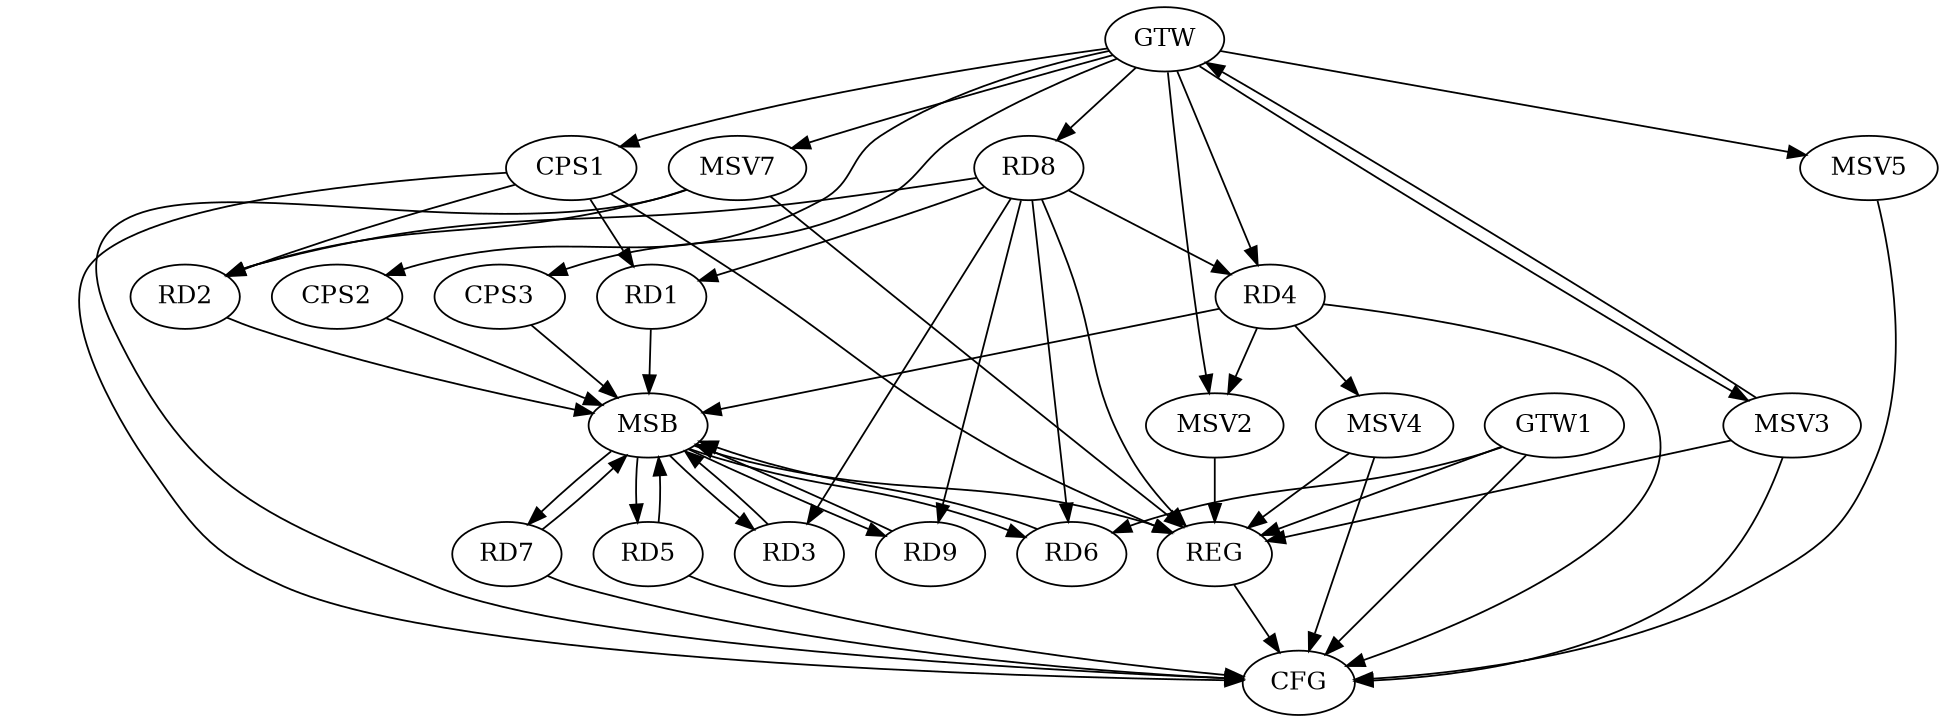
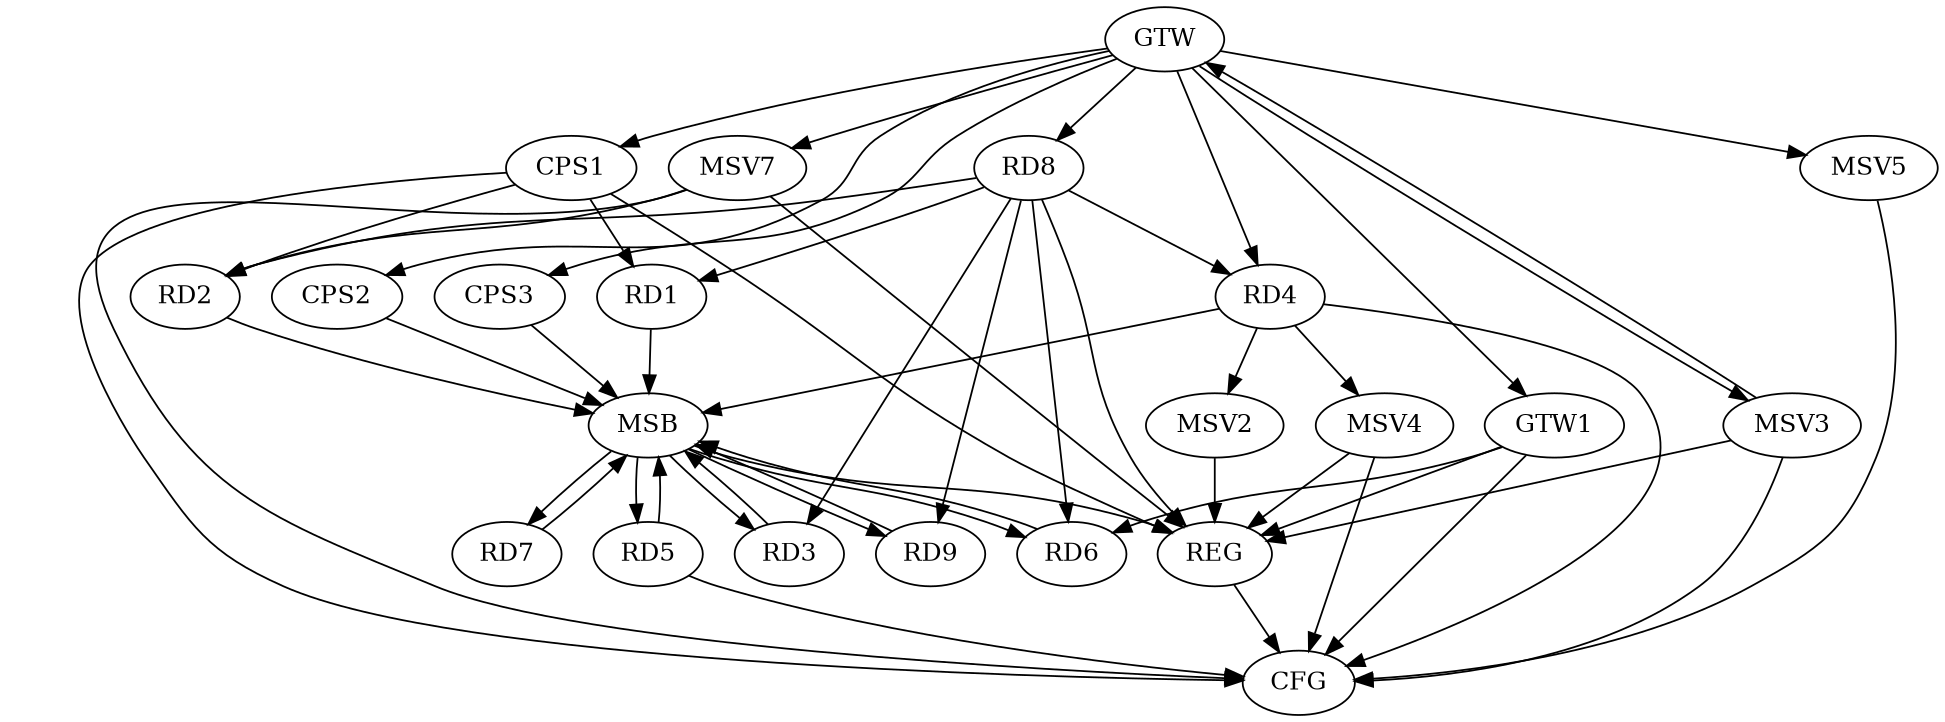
edge "GTW" -> "MSV2": now "GTW" -> "GTW1"
edge "RD7" -> "CFG": removed
